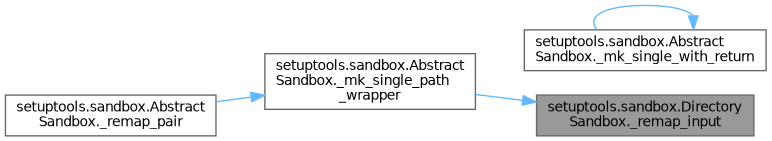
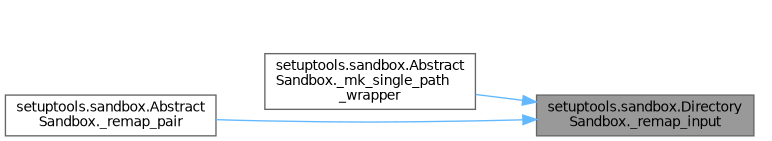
node "setuptools.sandbox.Abstract Sandbox._mk_single_with_return": removed
edge "setuptools.sandbox.Abstract Sandbox._remap_pair" -> "setuptools.sandbox.Abstract Sandbox._mk_single_path _wrapper": now "setuptools.sandbox.Abstract Sandbox._remap_pair" -> "setuptools.sandbox.Directory Sandbox._remap_input"
